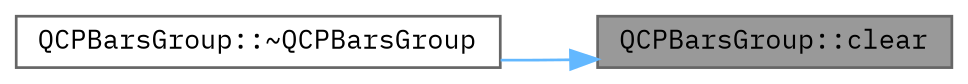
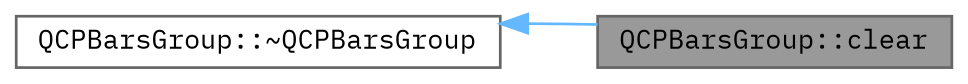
edge "QCPBarsGroup::~QCPBarsGroup" -> "QCPBarsGroup::clear": reversed
